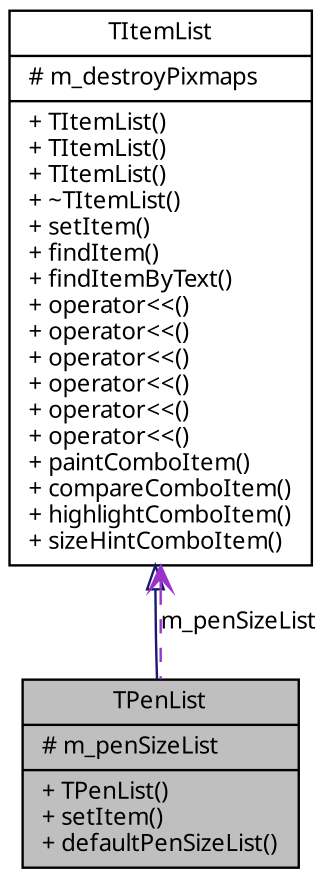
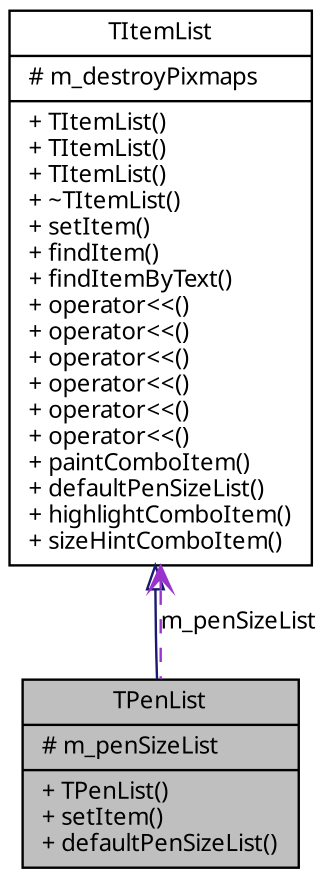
node "TItemList": text "+ compareComboItem()" -> "+ defaultPenSizeList()"
